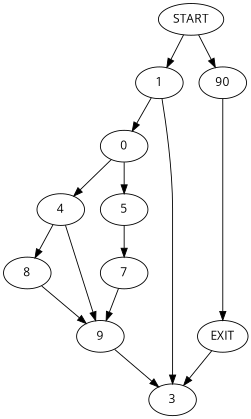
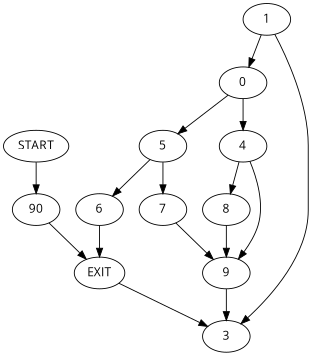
edge "START" -> "1": removed
node "6": added
